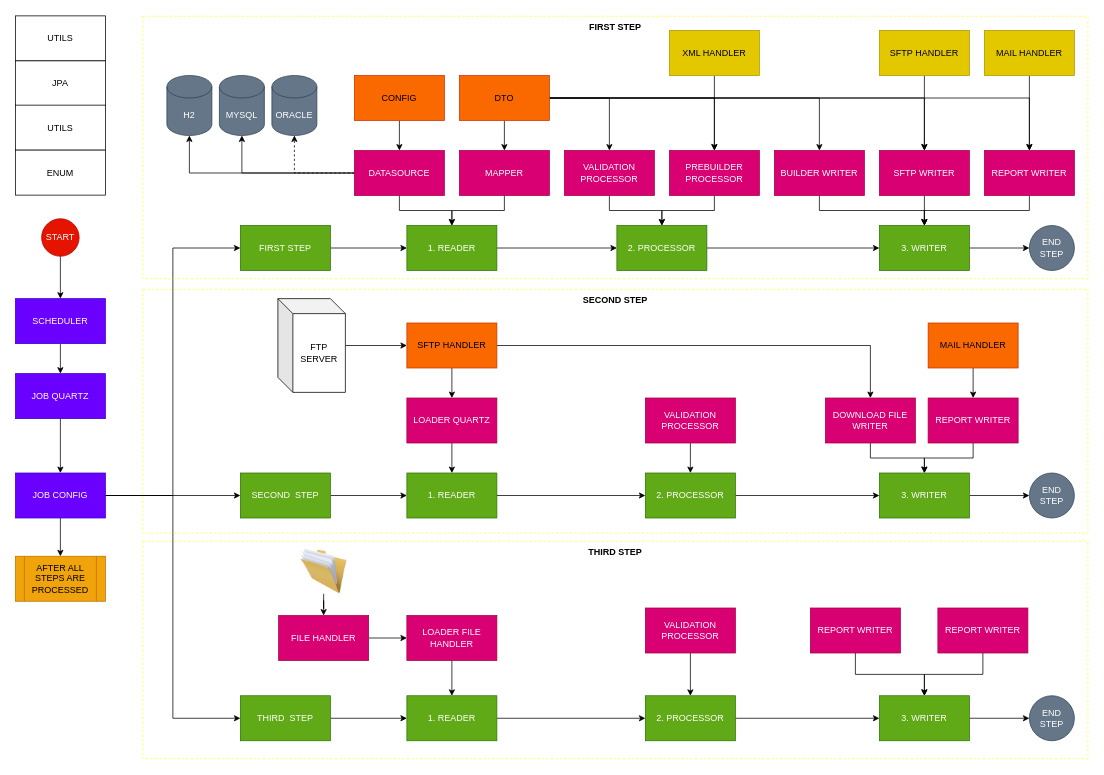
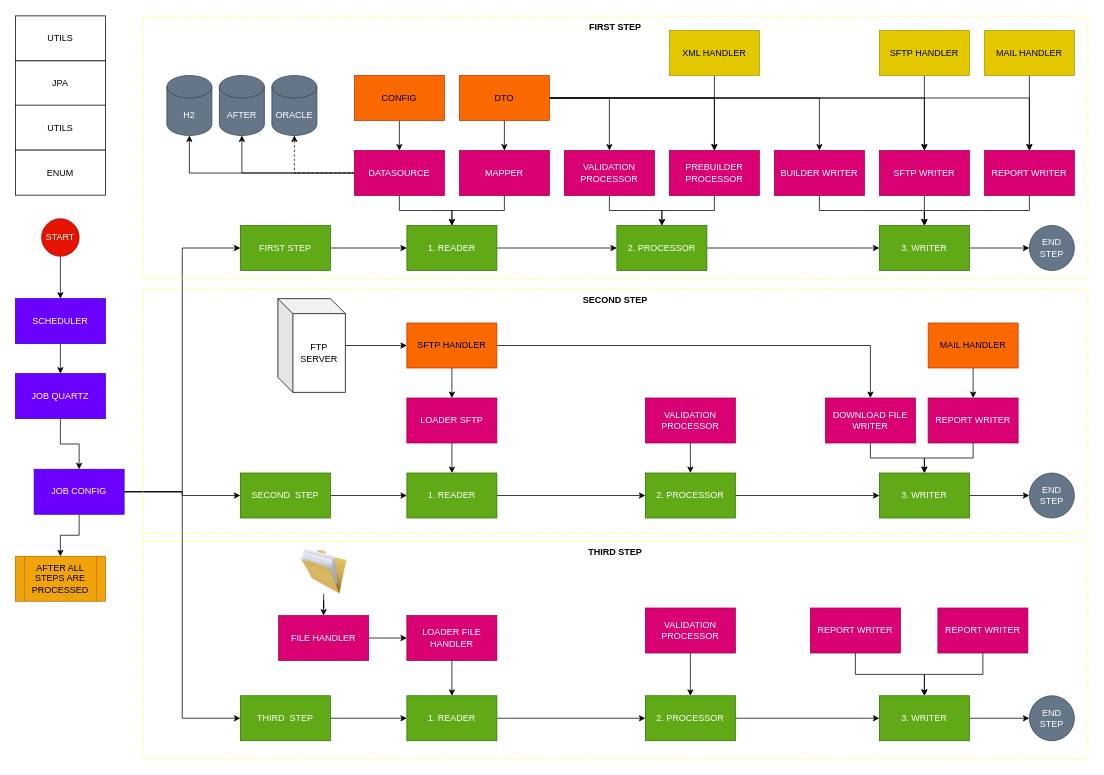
node "MYSQL": label "MYSQL" -> "AFTER"
node "LOADER QUARTZ": label "LOADER QUARTZ" -> "LOADER SFTP"
node "JOB CONFIG": moved (60, 495) -> (79, 492)
